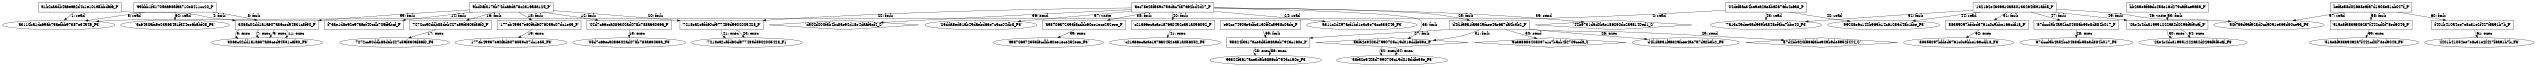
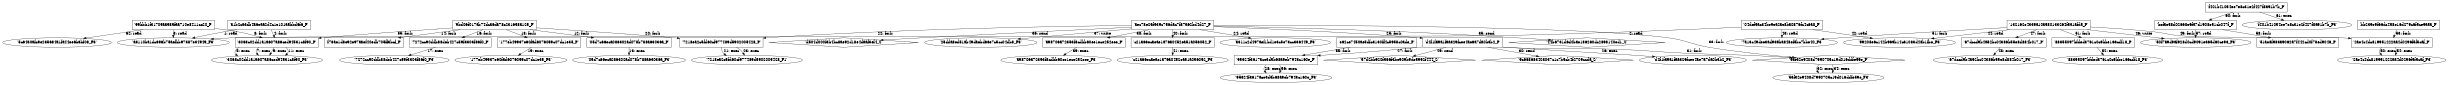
edge "'befae58d02668e9fa7d1908e51cb047f_P'" -> "'f401b41054ee7e8c31e2f427f8a91b7b_P'": reversed
node "'04d7c66eca086302ad078b788a63036a_P'": label "'04d7c66eca086302ad078b788a63036a_P'" -> "'05d7c66eca086302ad078b788a63036a_P'"
node "'51ae8f983a9062a7f442cd0f78ed9046_F3'": removed
